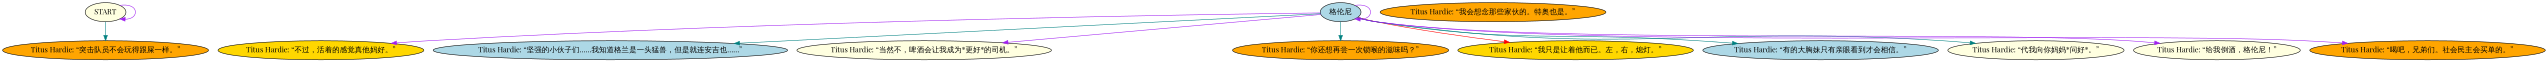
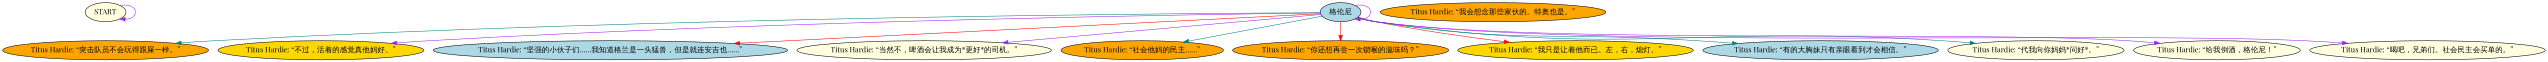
edge "格伦尼" -> "Titus Hardie: “坚强的小伙子们……我知道格兰是一头猛兽，但是就连安吉也……”": color teal -> red
edge "START" -> "Titus Hardie: “突击队员不会玩得跟屎一样。”": now "格伦尼" -> "Titus Hardie: “突击队员不会玩得跟屎一样。”"
edge "格伦尼" -> "Titus Hardie: “你还想再尝一次锁喉的滋味吗？”": color teal -> red
node "Titus Hardie: “社会他妈的民主……”": added
node "Titus Hardie: “喝吧，兄弟们。社会民主会买单的。”": fillcolor orange -> lightyellow
